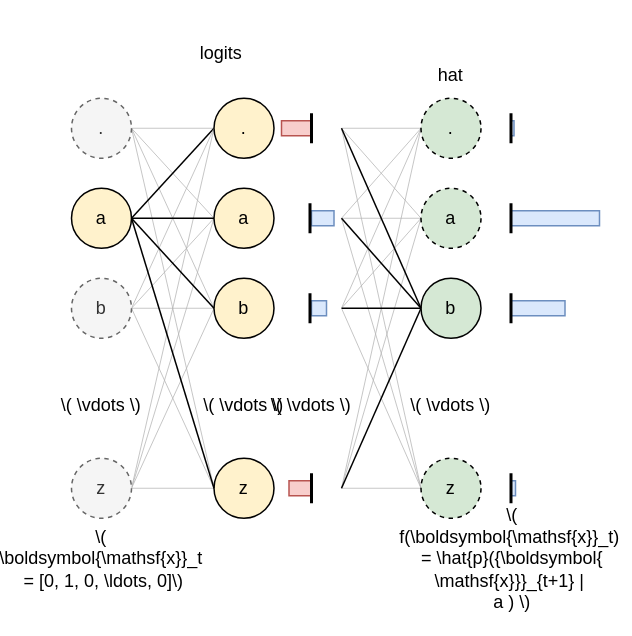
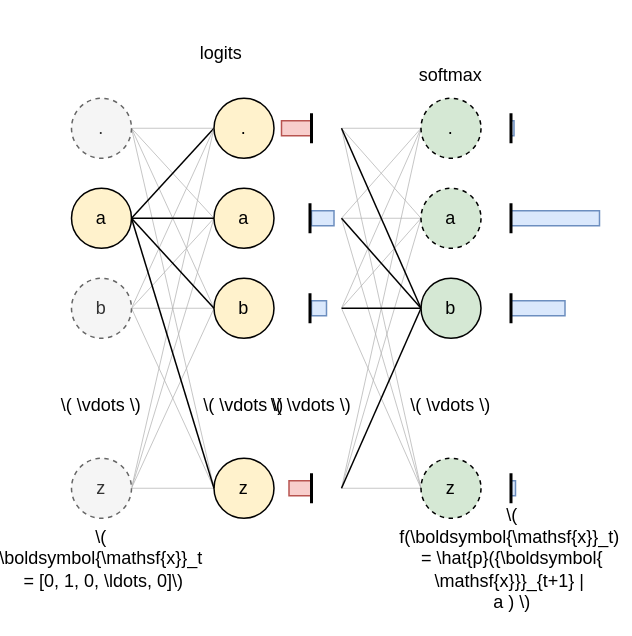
node "hat": label "hat" -> "softmax"
